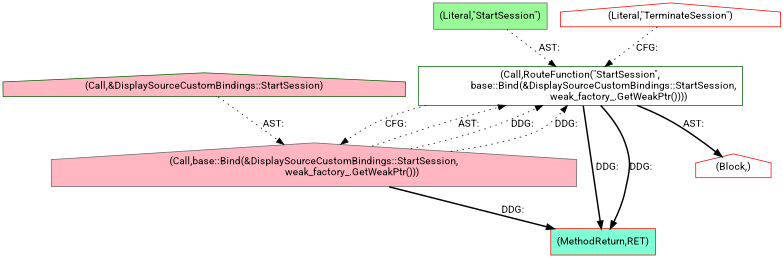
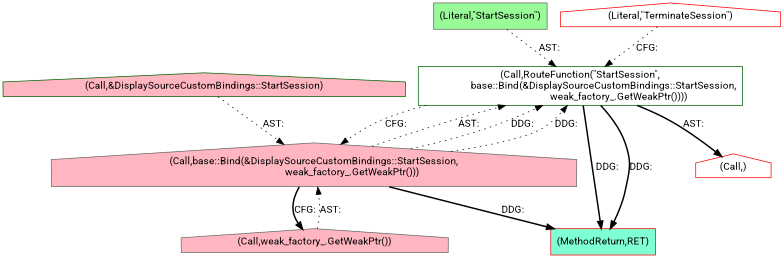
node "(Block,)": label "(Block,)" -> "(Call,)"
node "(Call,weak_factory_.GetWeakPtr())": added
